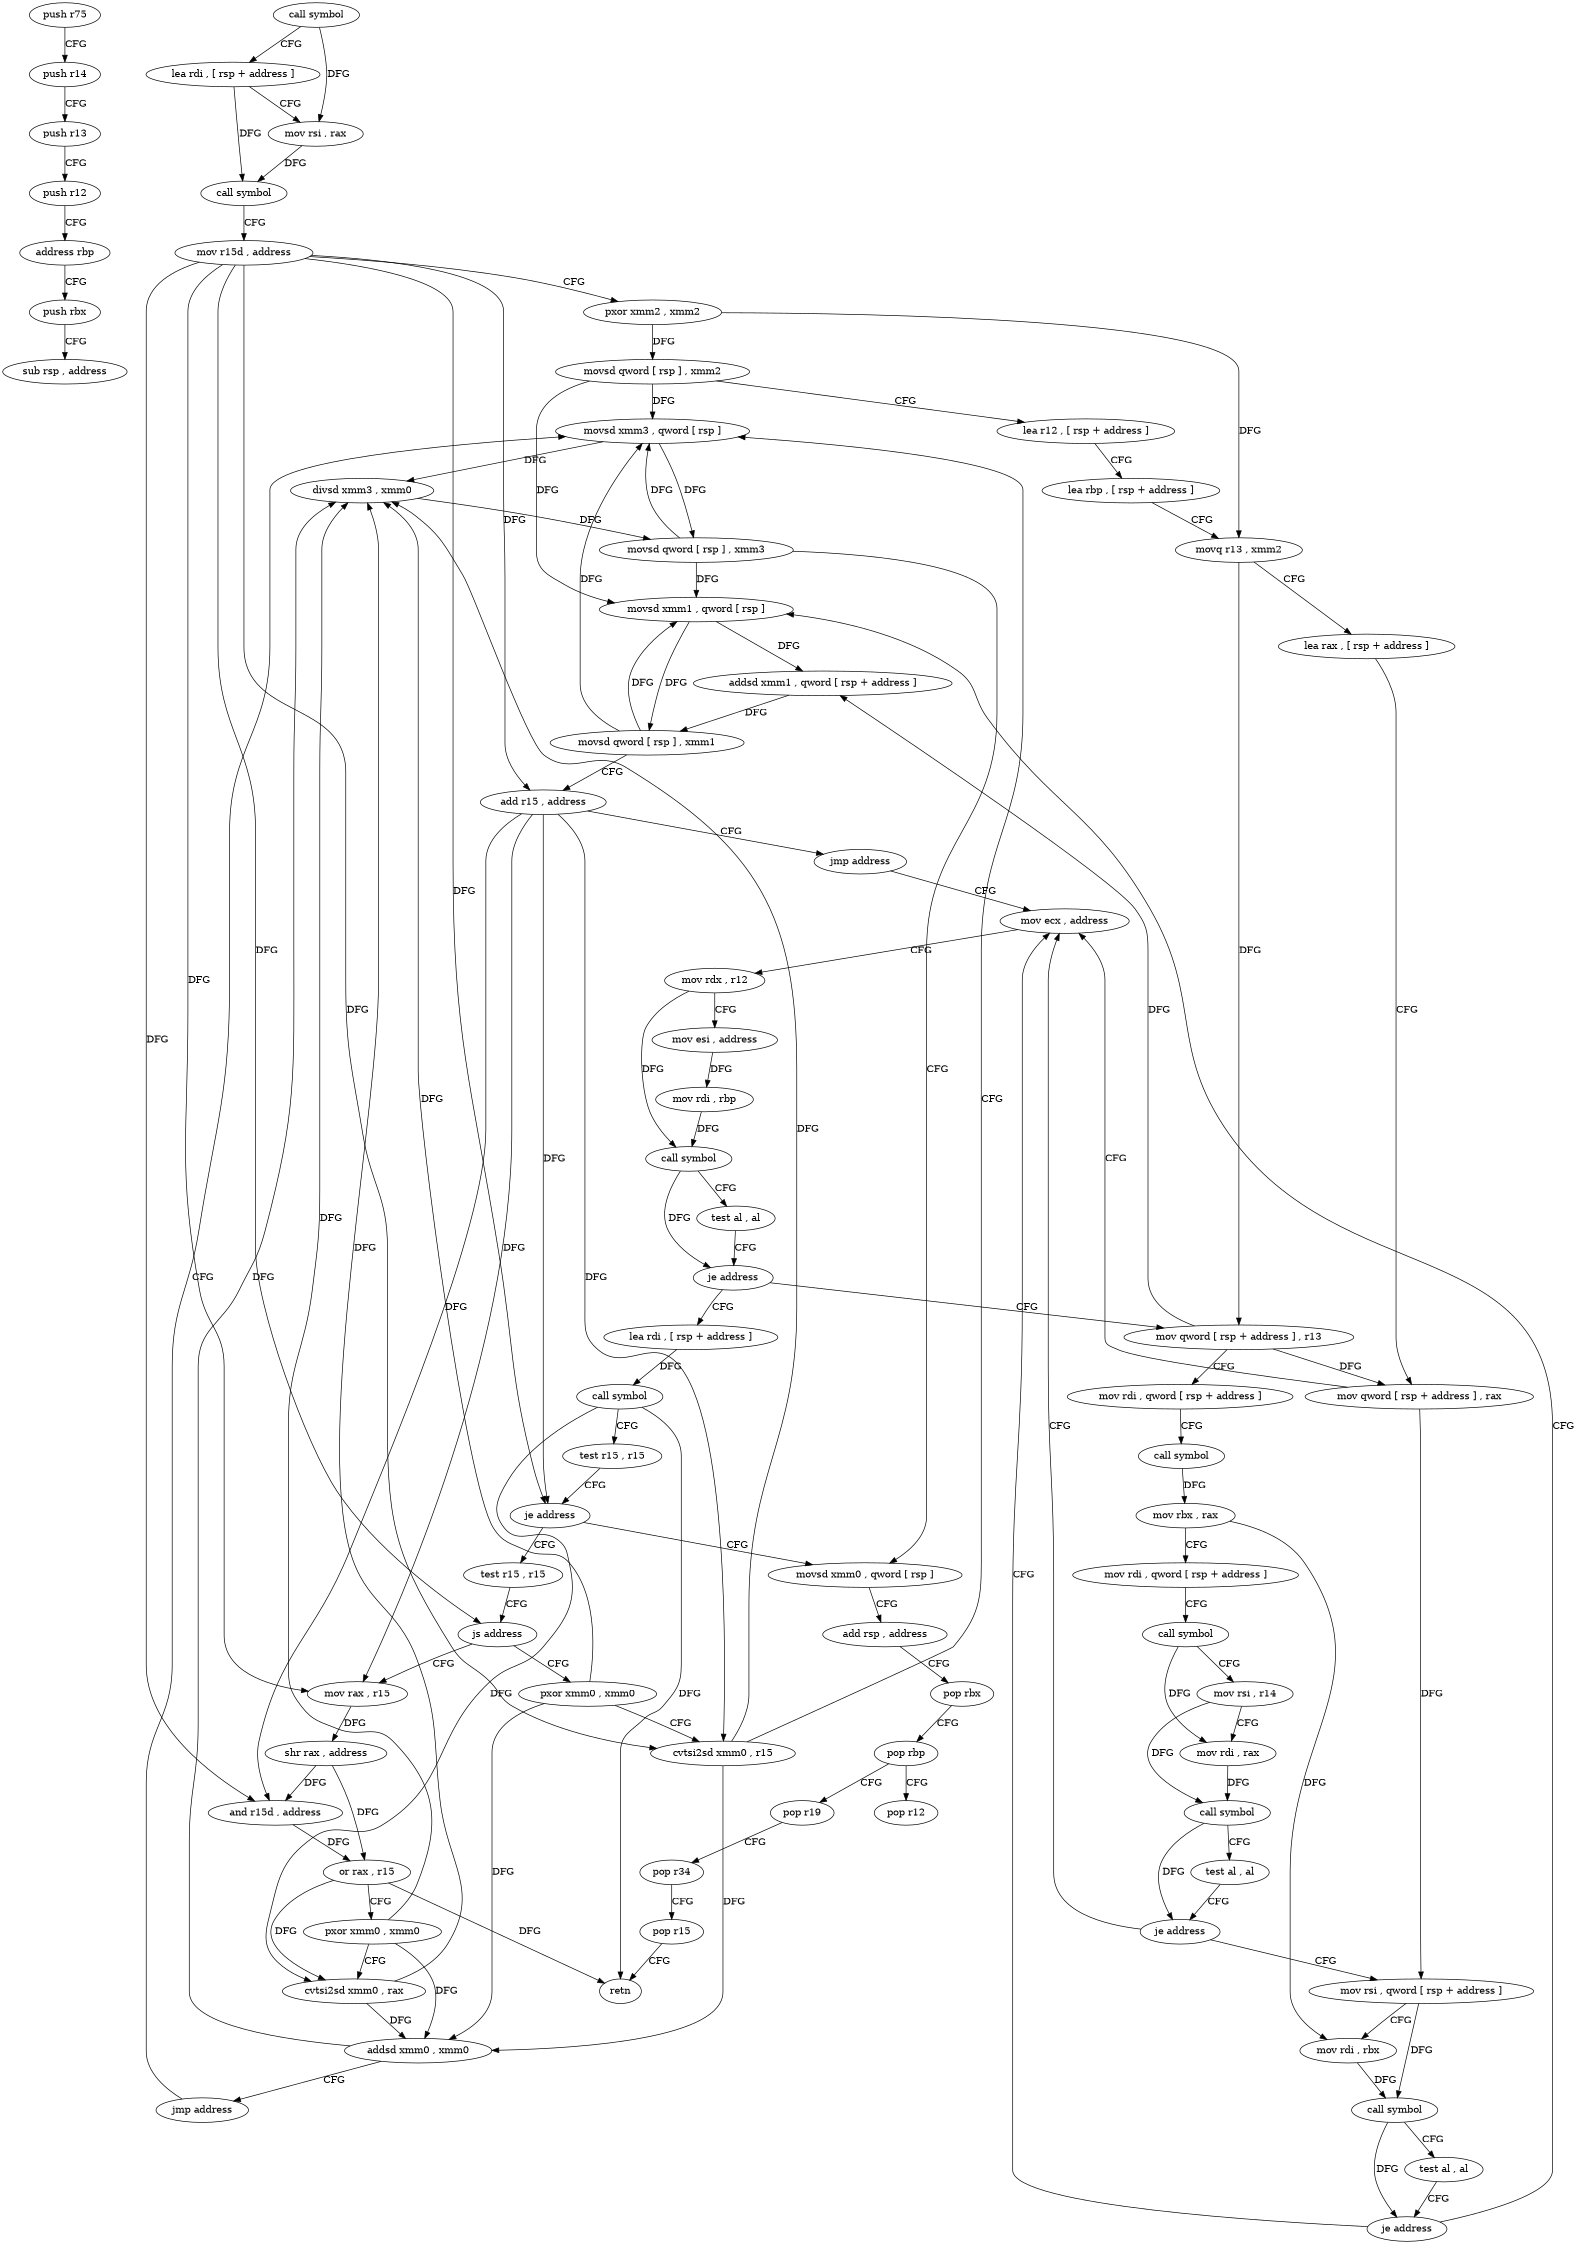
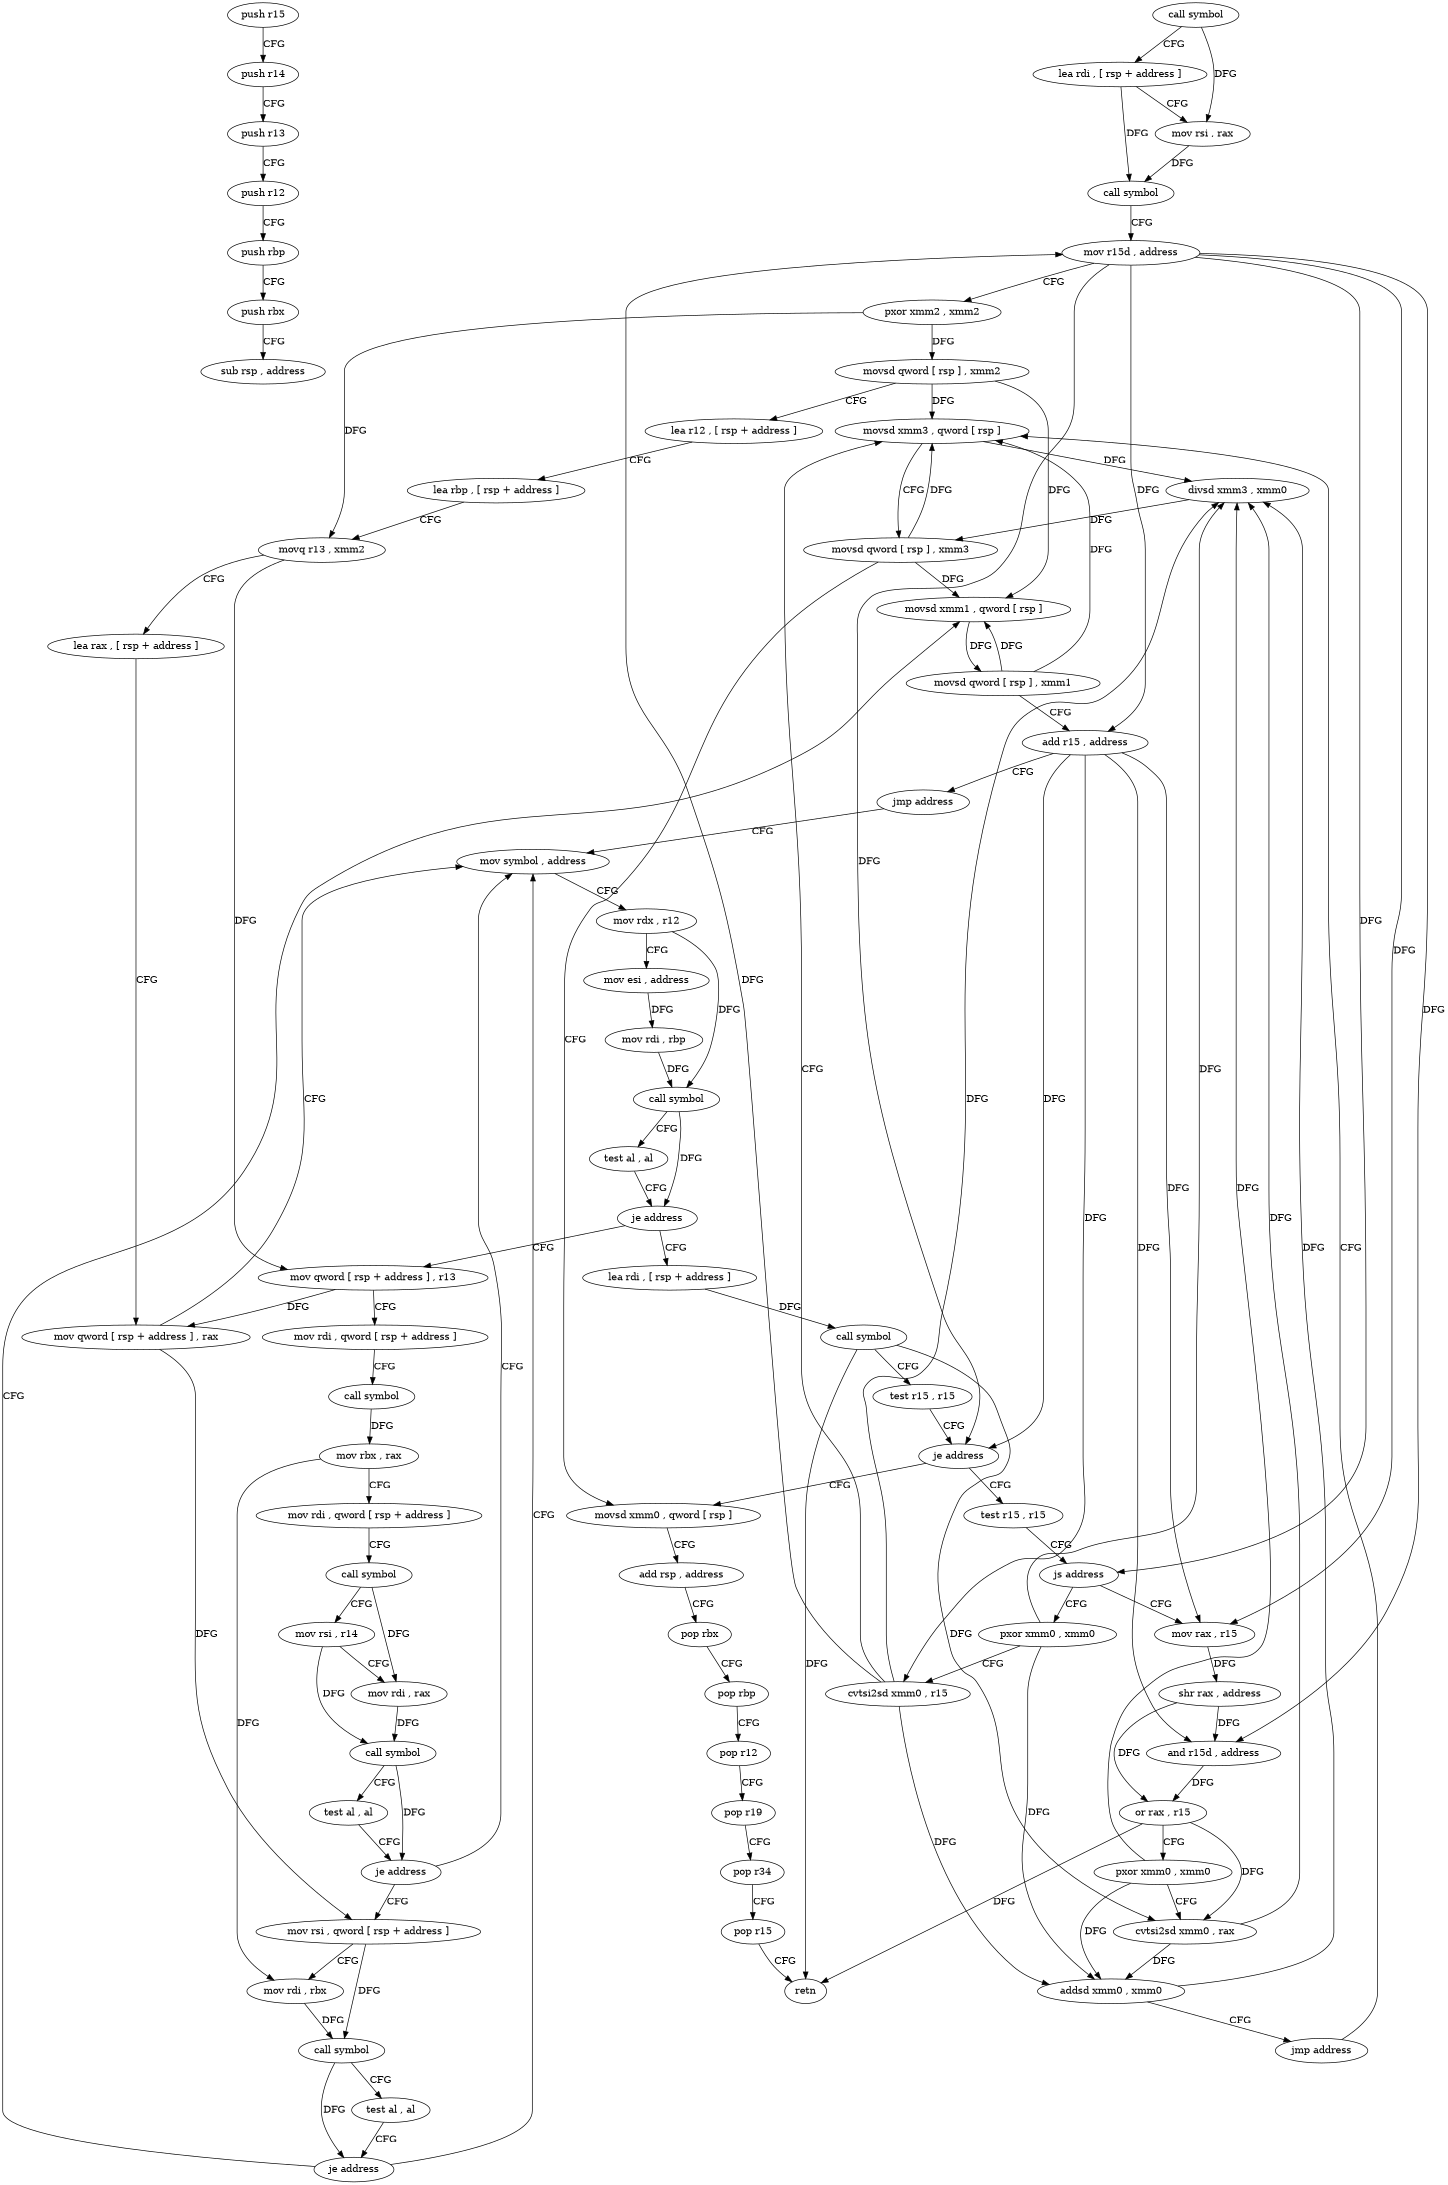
node "push r75": label "push r75" -> "push r15"
node "address rbp": label "address rbp" -> "push rbp"
edge "movsd xmm3 , qword [ rsp ]" -> "movsd qword [ rsp ] , xmm3": label "DFG" -> "CFG"
node "addsd xmm1 , qword [ rsp + address ]": removed
node "mov ecx , address": label "mov ecx , address" -> "mov symbol , address"
edge "mov r15d , address" -> "cvtsi2sd xmm0 , r15": reversed
edge "pop rbp" -> "pop r19": now "pop r12" -> "pop r19"
